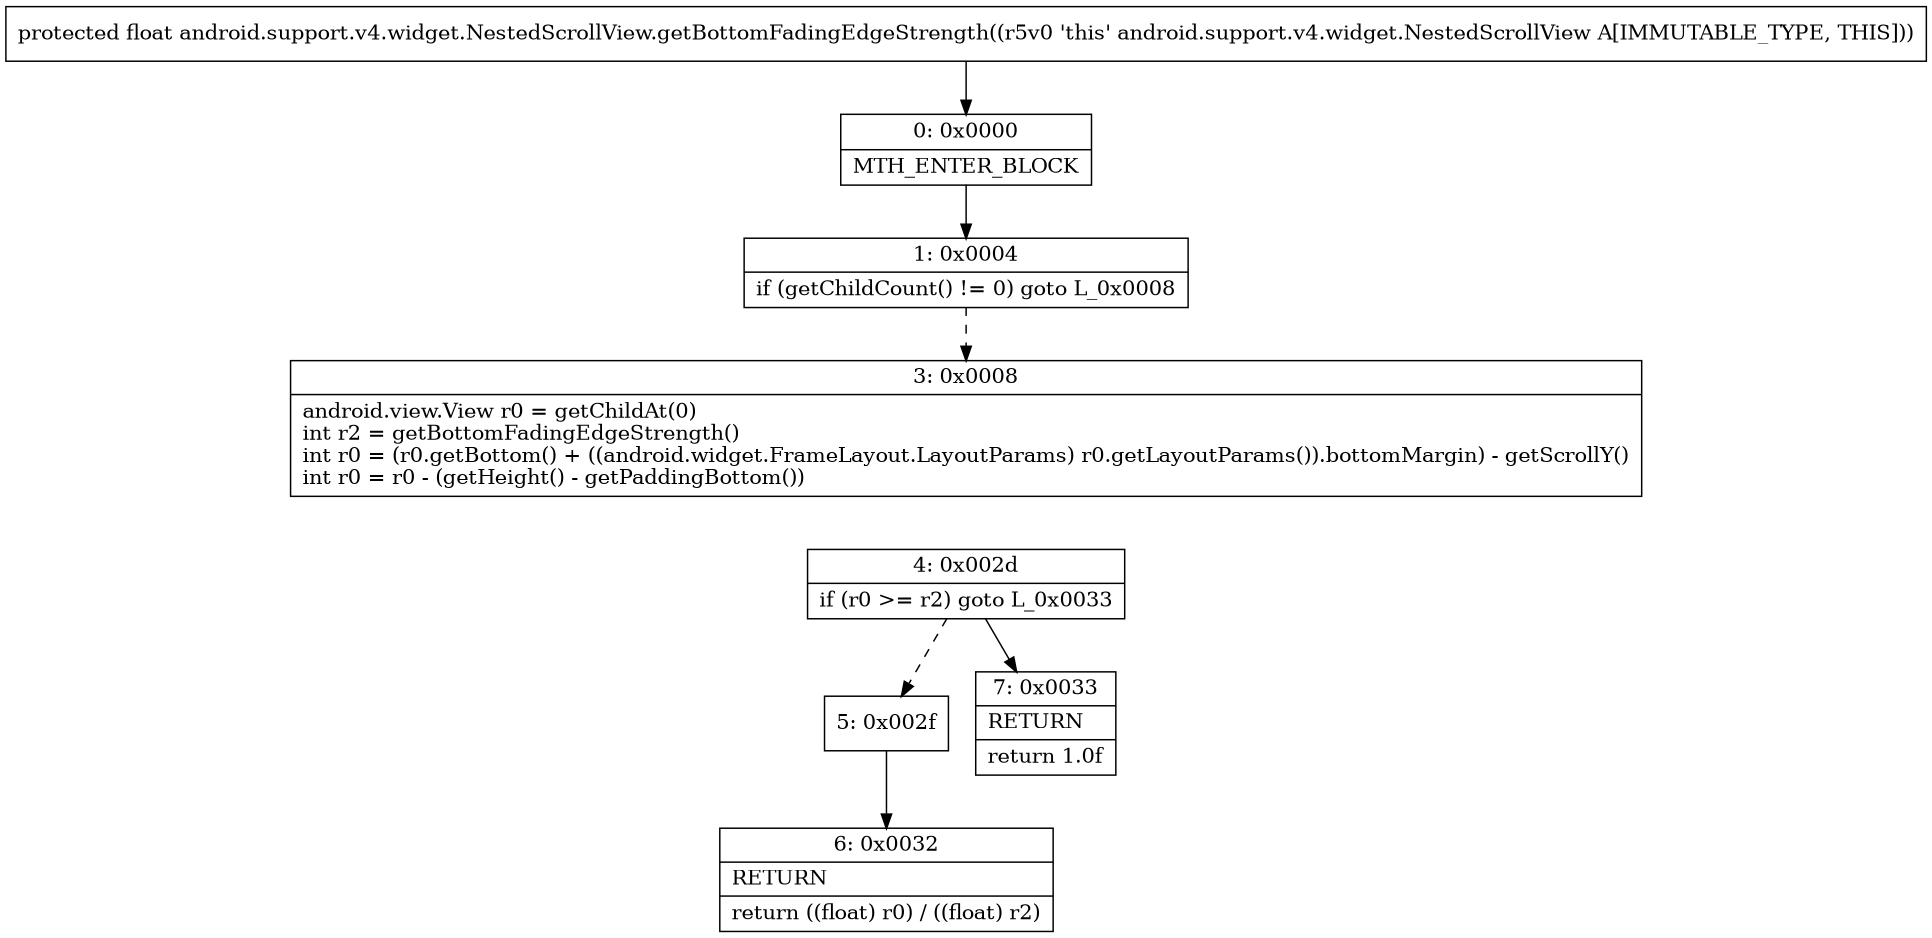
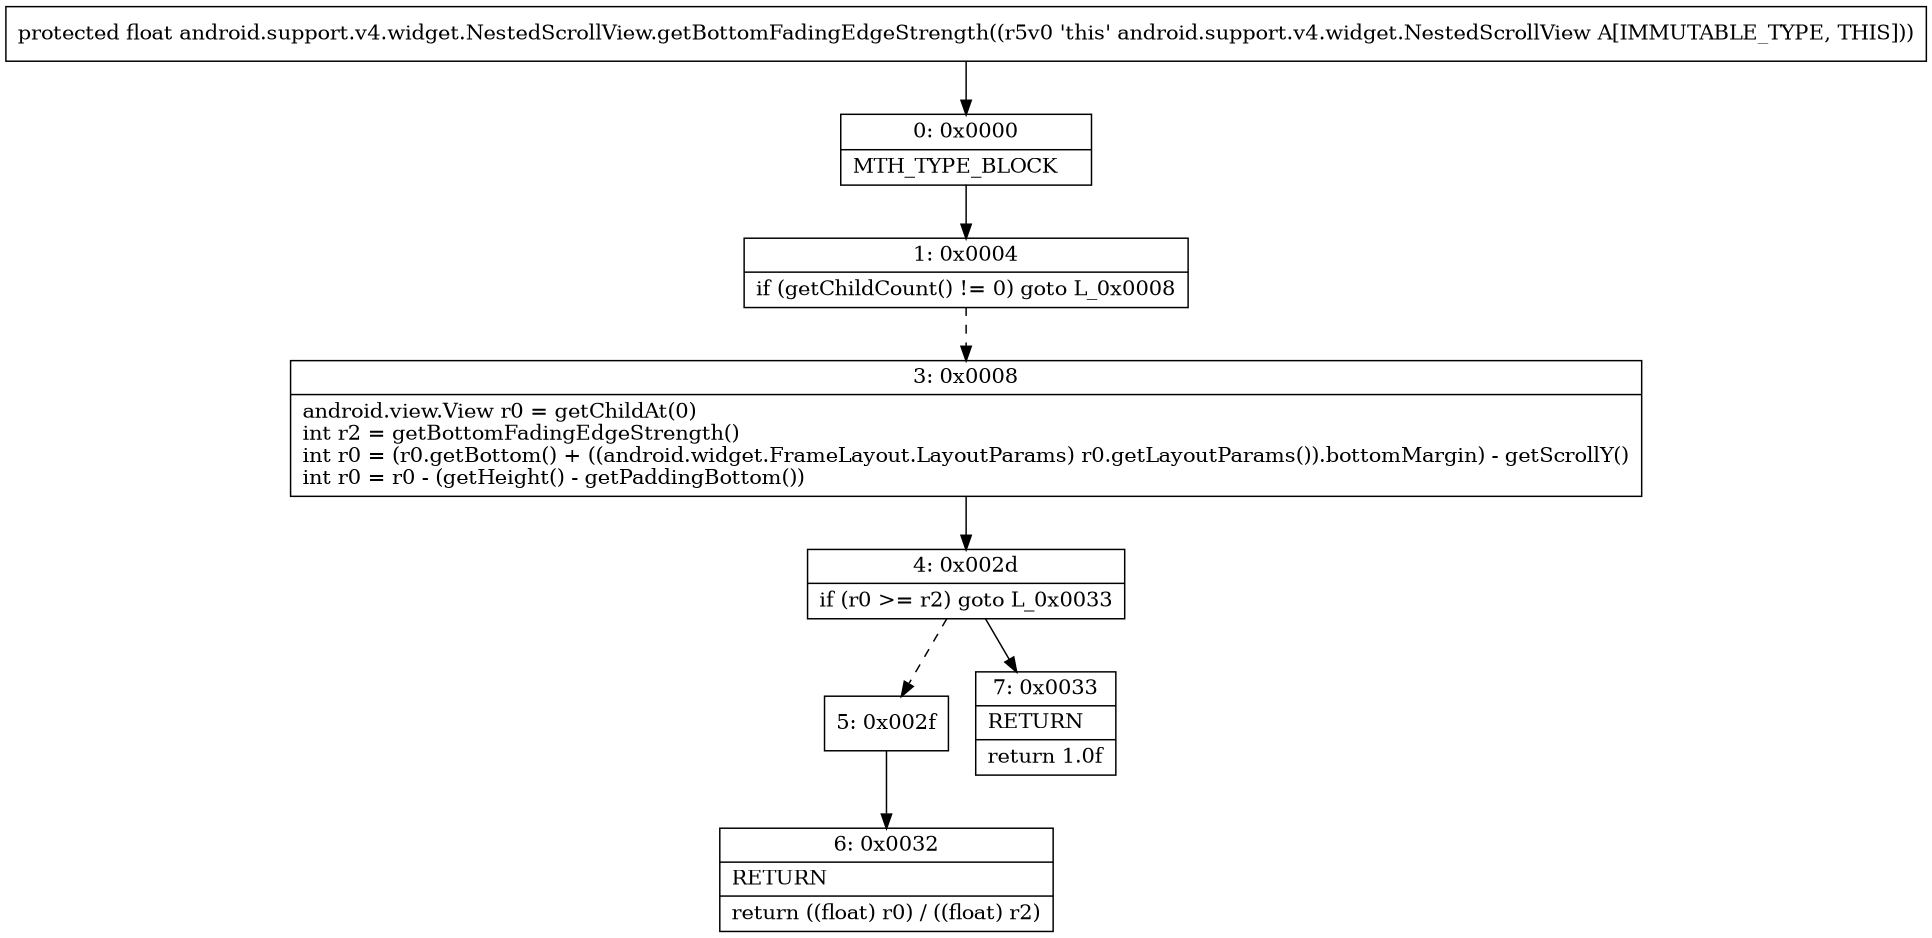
node "0: 0x0000": text "MTH_ENTER_BLOCK" -> "MTH_TYPE_BLOCK"
edge "3: 0x0008" -> "4: 0x002d": added
